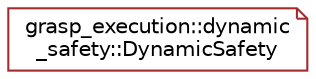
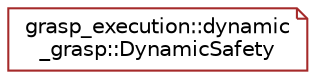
node "grasp_execution::dynamic _safety::DynamicSafety": label "grasp_execution::dynamic _safety::DynamicSafety" -> "grasp_execution::dynamic _grasp::DynamicSafety"
